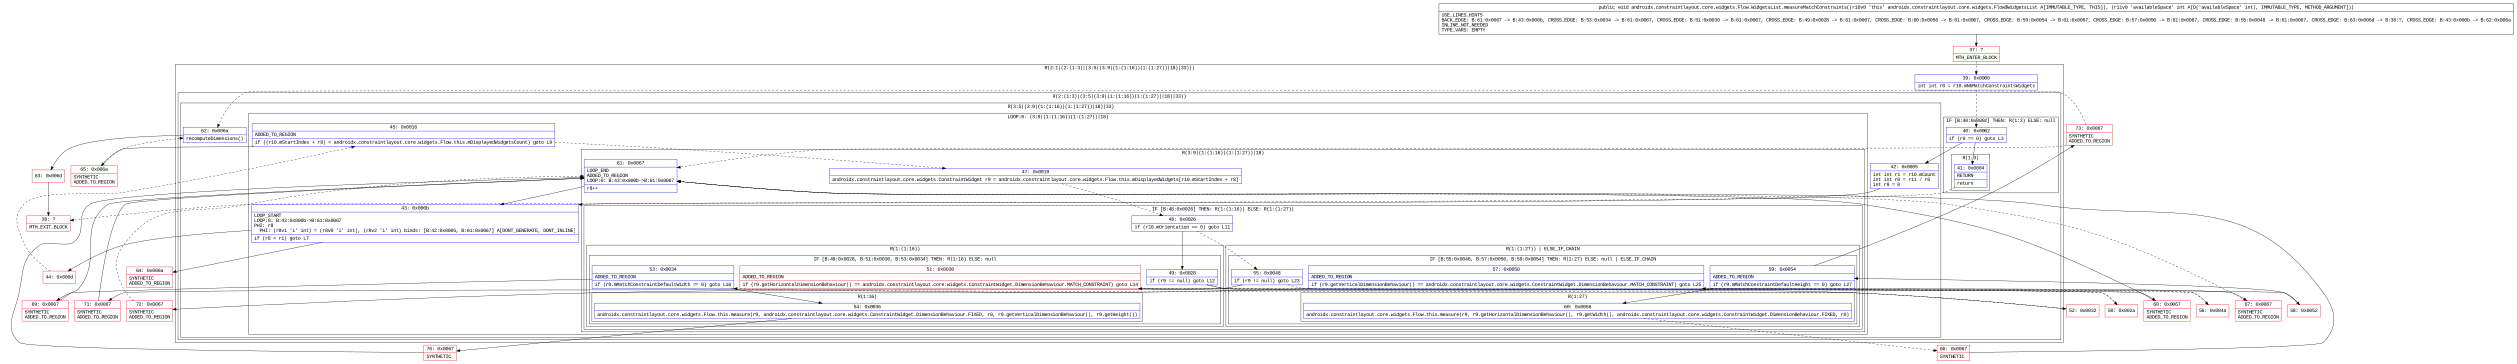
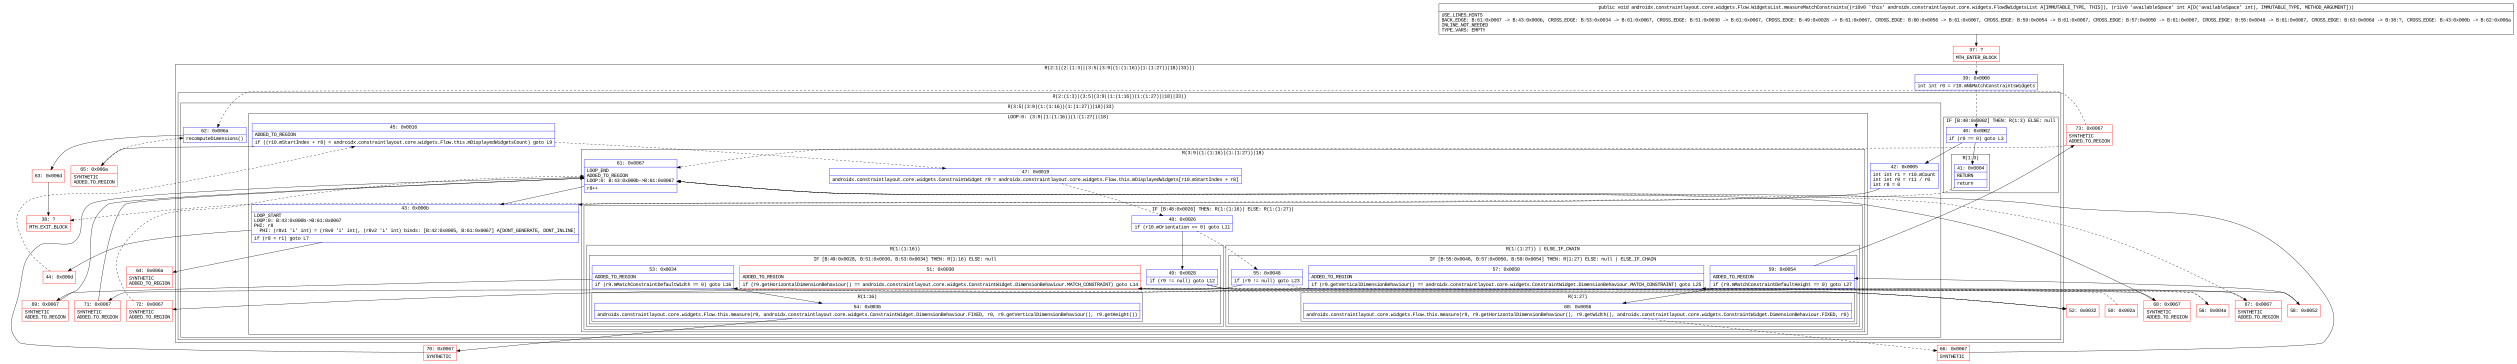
edge "49: 0x0028" -> "50: 0x002a": now "49: 0x0028" -> "52: 0x0032"
